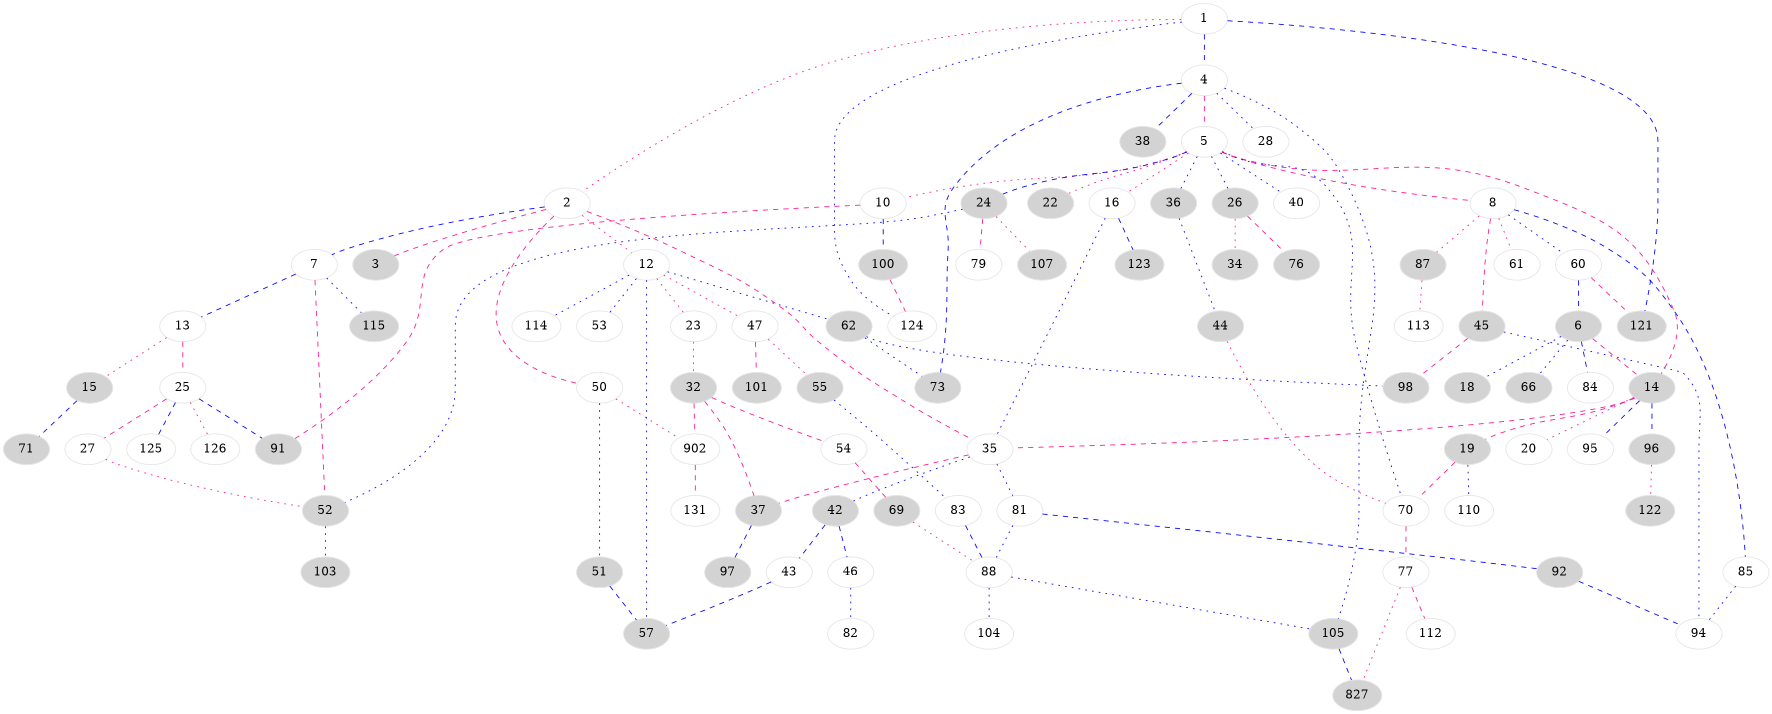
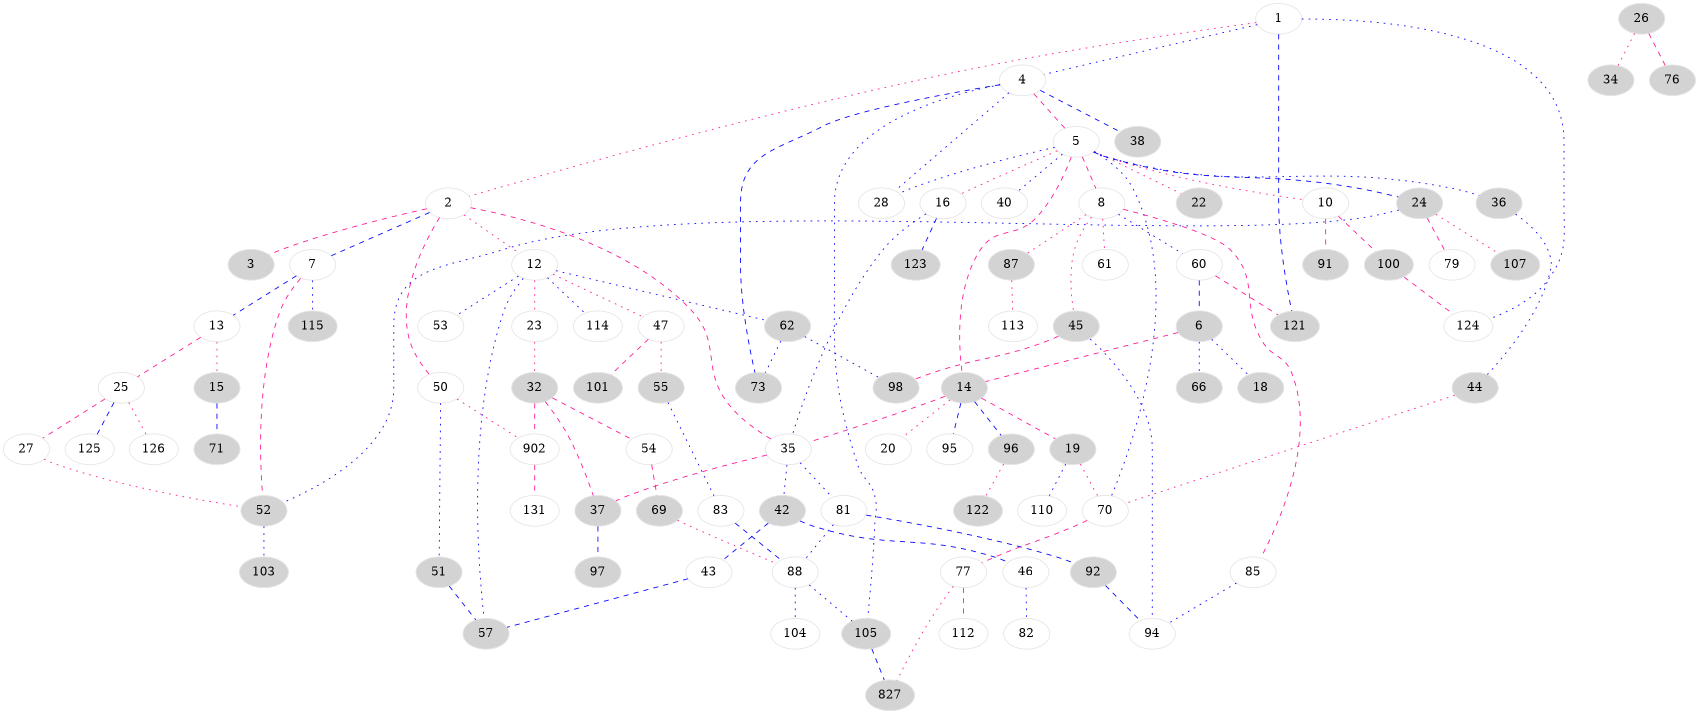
edge "1" -- "4": style dashed -> dotted
edge "5" -- "26": now "5" -- "28"
edge "10" -- "100": color blue -> deeppink
edge "8" -- "45": style dashed -> dotted
edge "8" -- "85": color blue -> deeppink
node "84": removed
edge "25" -- "91": removed
edge "19" -- "70": style dashed -> dotted
